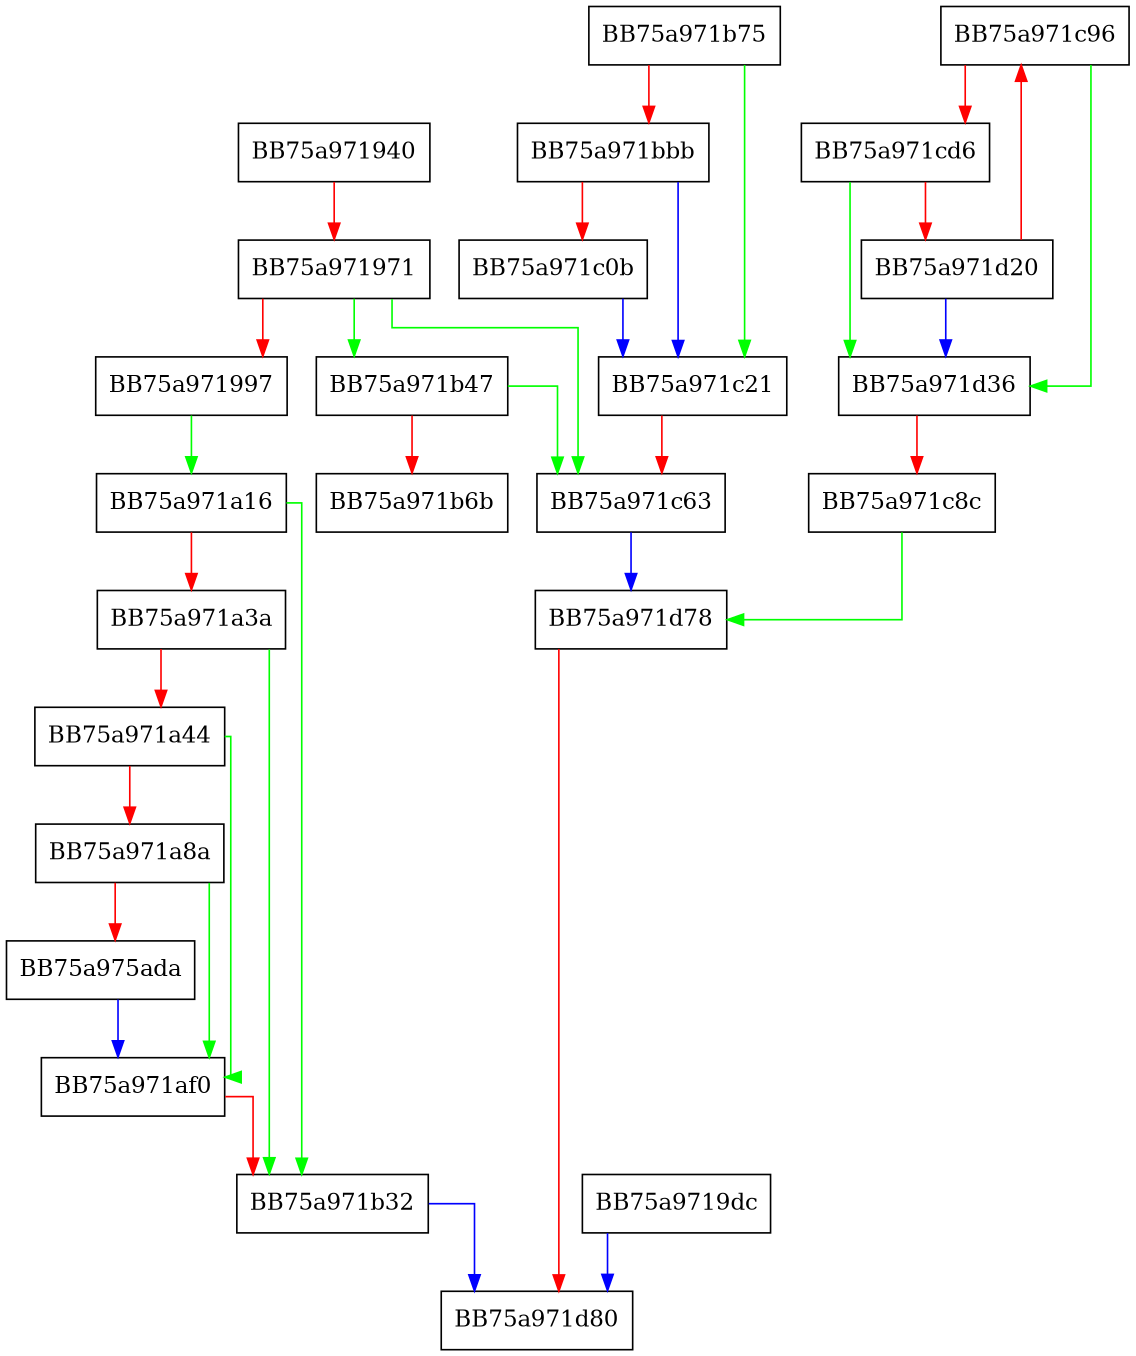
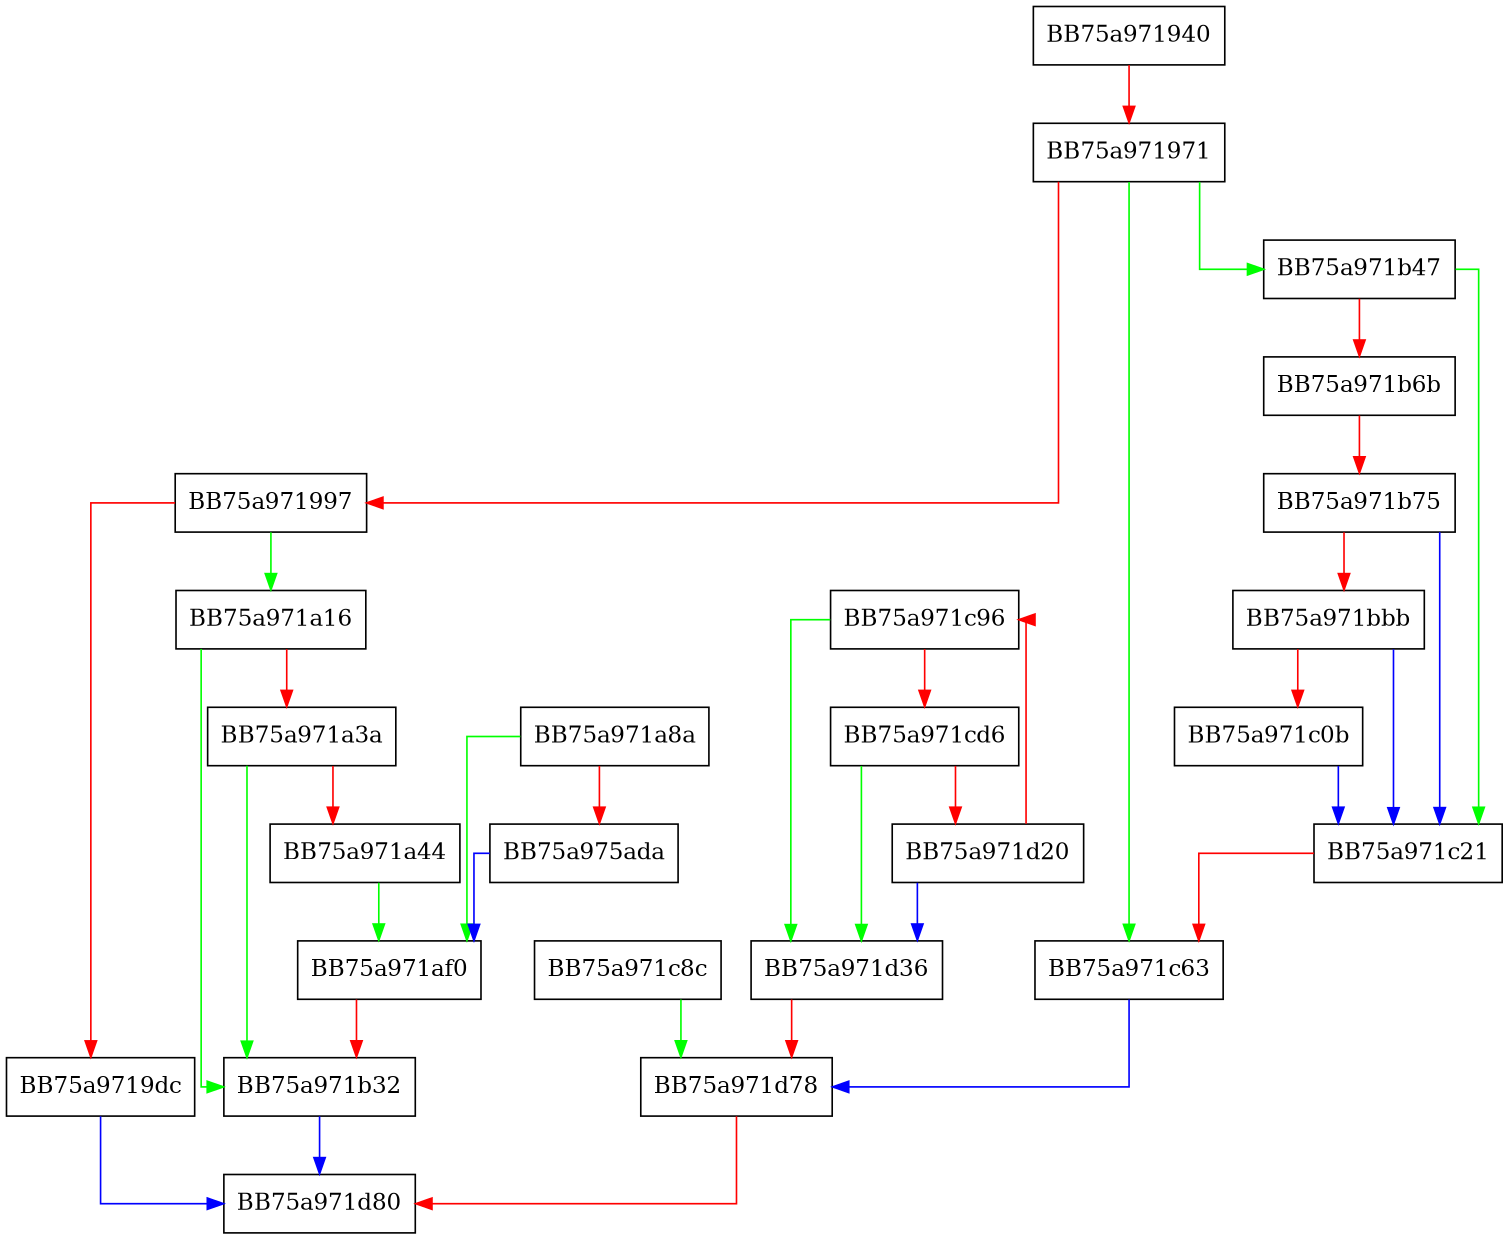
edge "BB75a971b75" -> "BB75a971c21": color green -> blue
edge "BB75a971b47" -> "BB75a971c63": now "BB75a971b47" -> "BB75a971c21"
edge "BB75a971d36" -> "BB75a971c8c": now "BB75a971d36" -> "BB75a971d78"
edge "BB75a971b6b" -> "BB75a971b75": added
edge "BB75a971997" -> "BB75a9719dc": added
edge "BB75a971a44" -> "BB75a971a8a": removed
